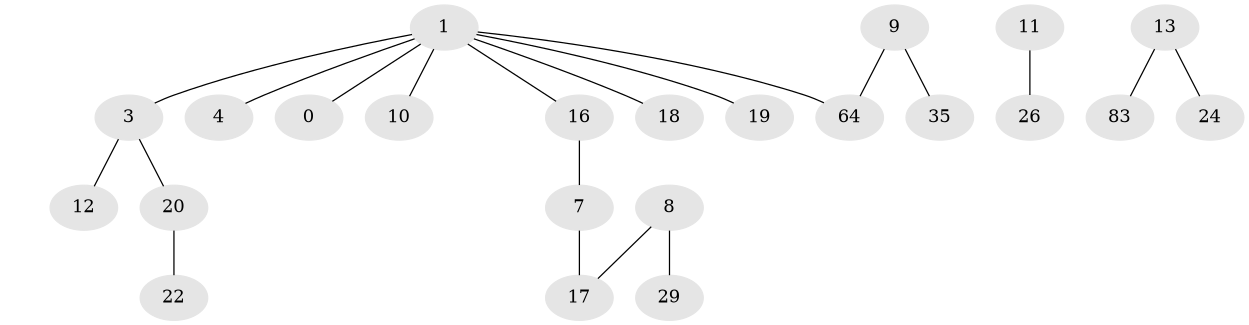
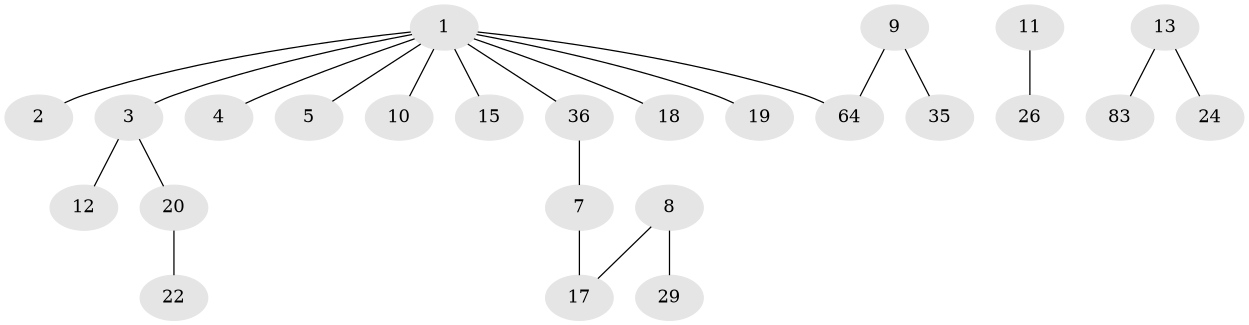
node "2": added
node "0": label "0" -> "5"
node "15": added
node "16": label "16" -> "36"
